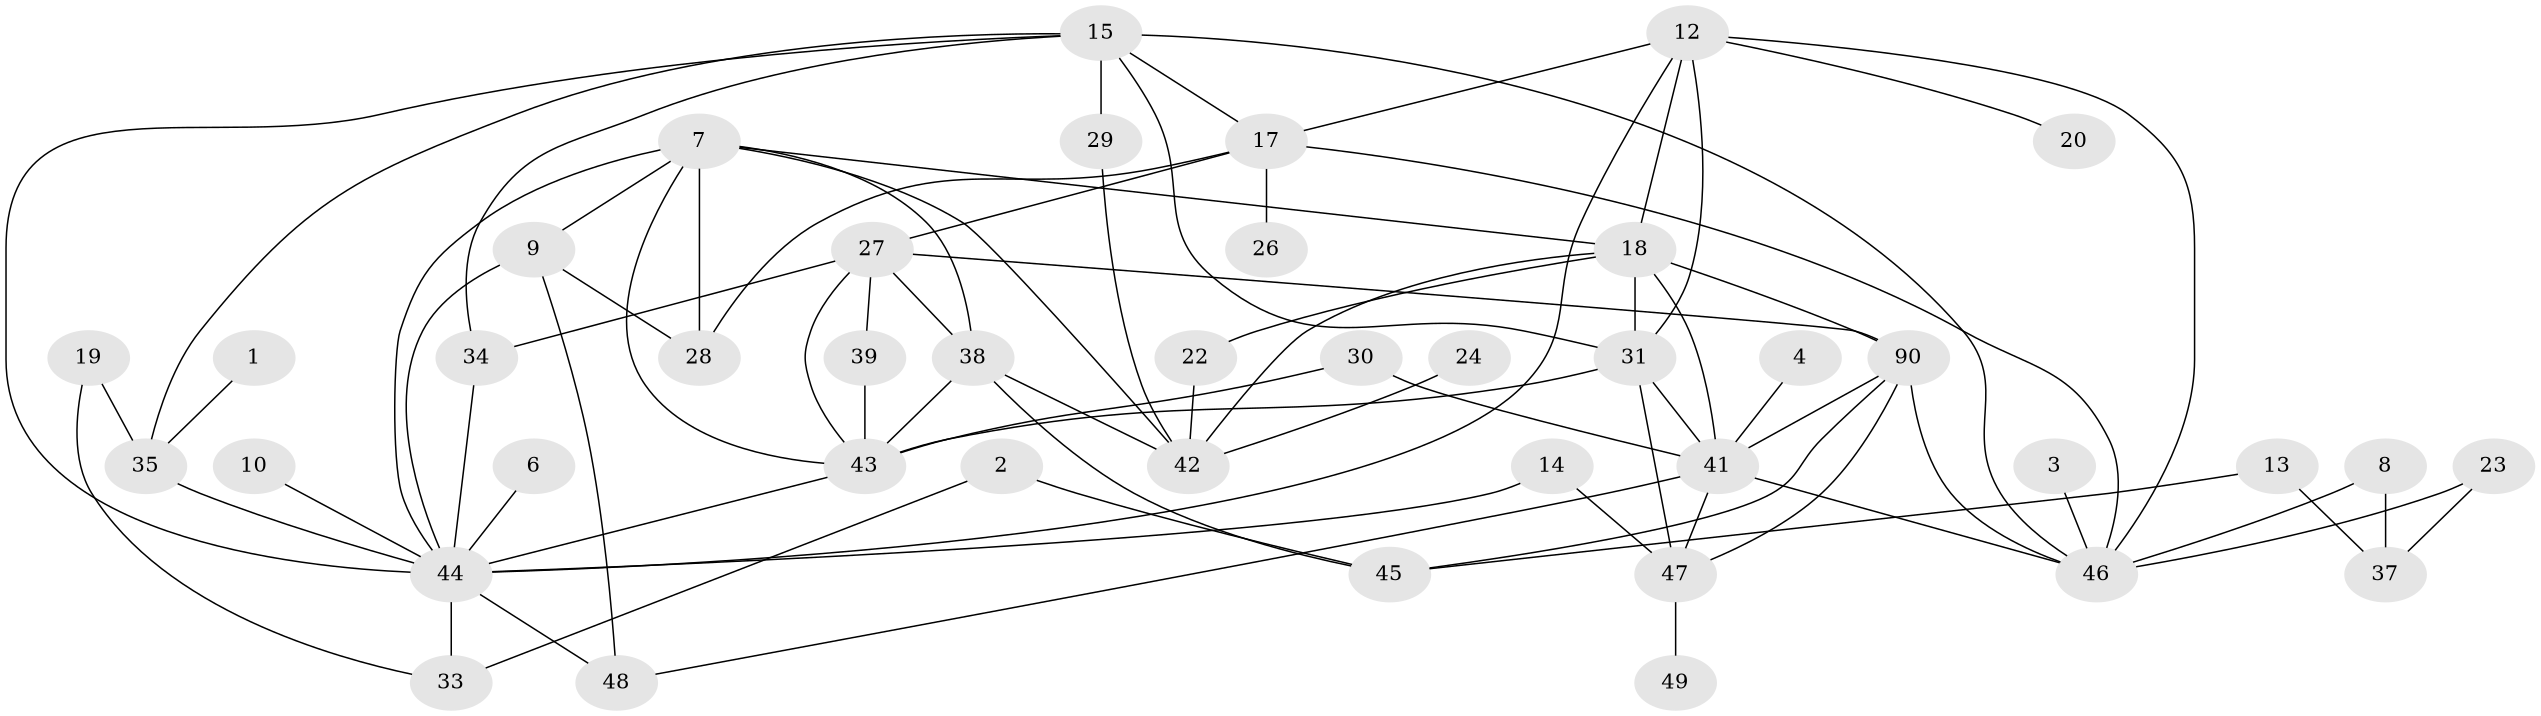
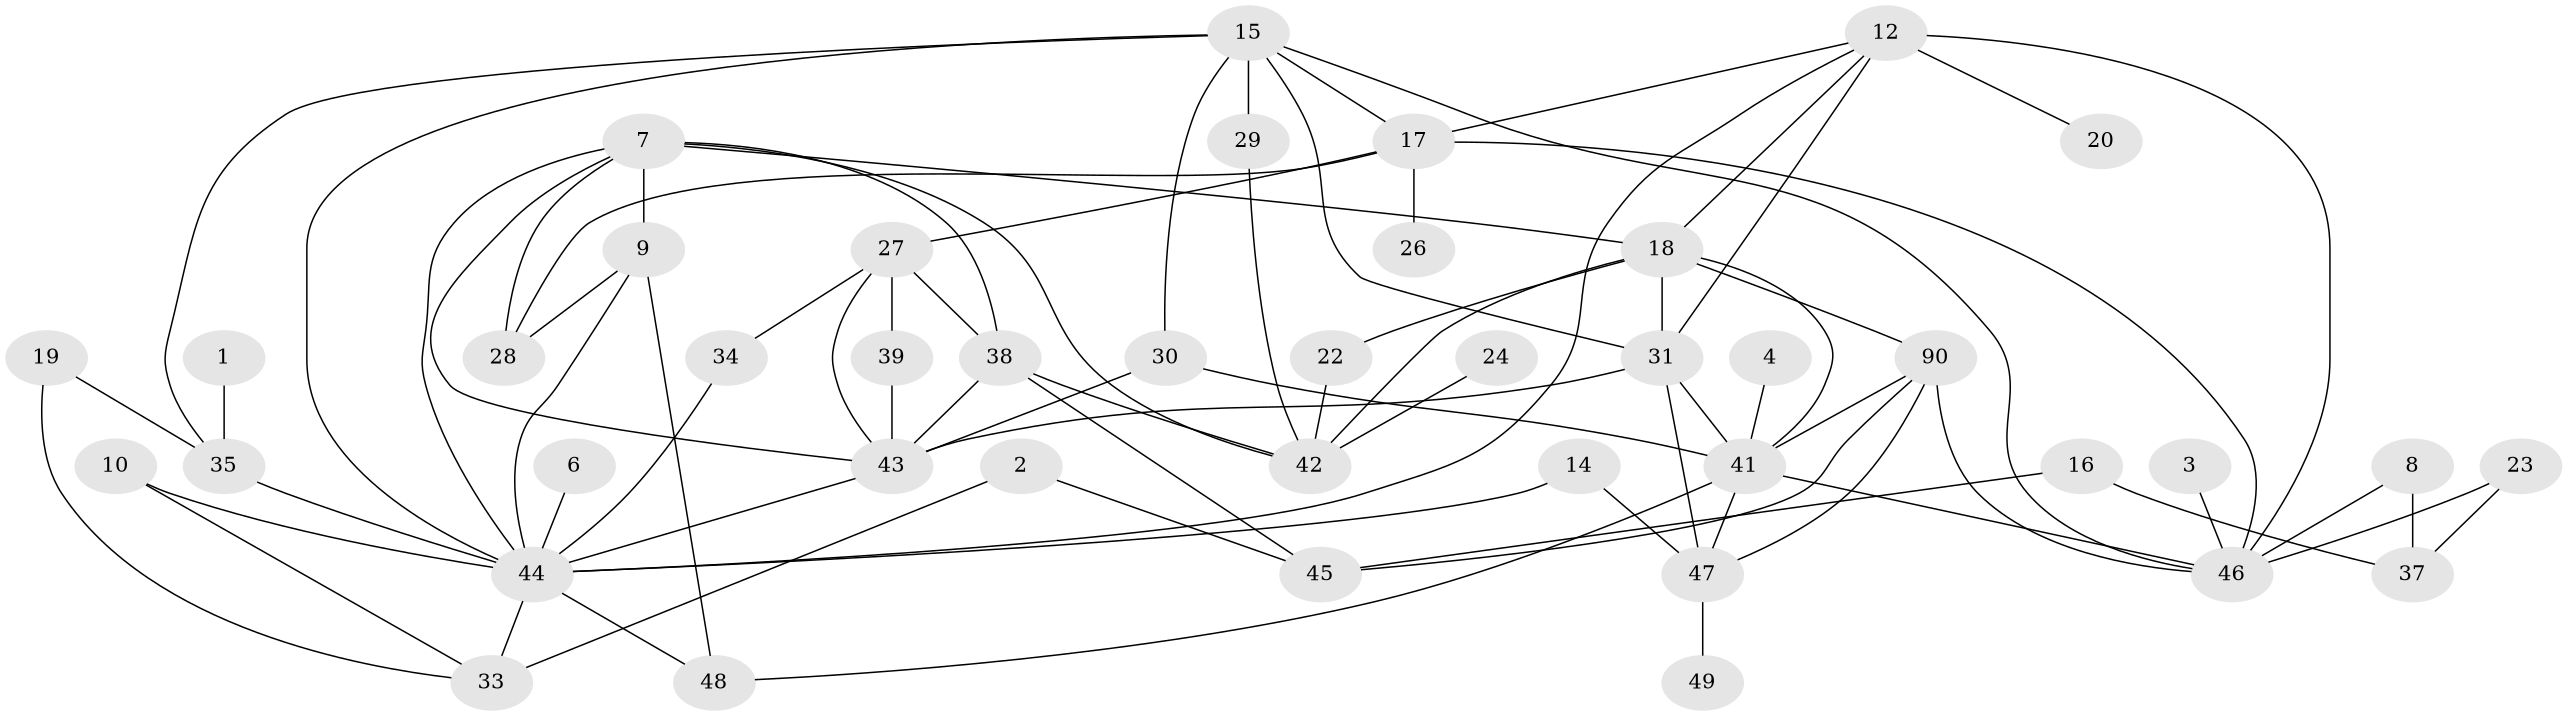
edge "15" -- "34": now "15" -- "30"
edge "27" -- "90": removed
node "13": label "13" -> "16"
edge "10" -- "33": added
